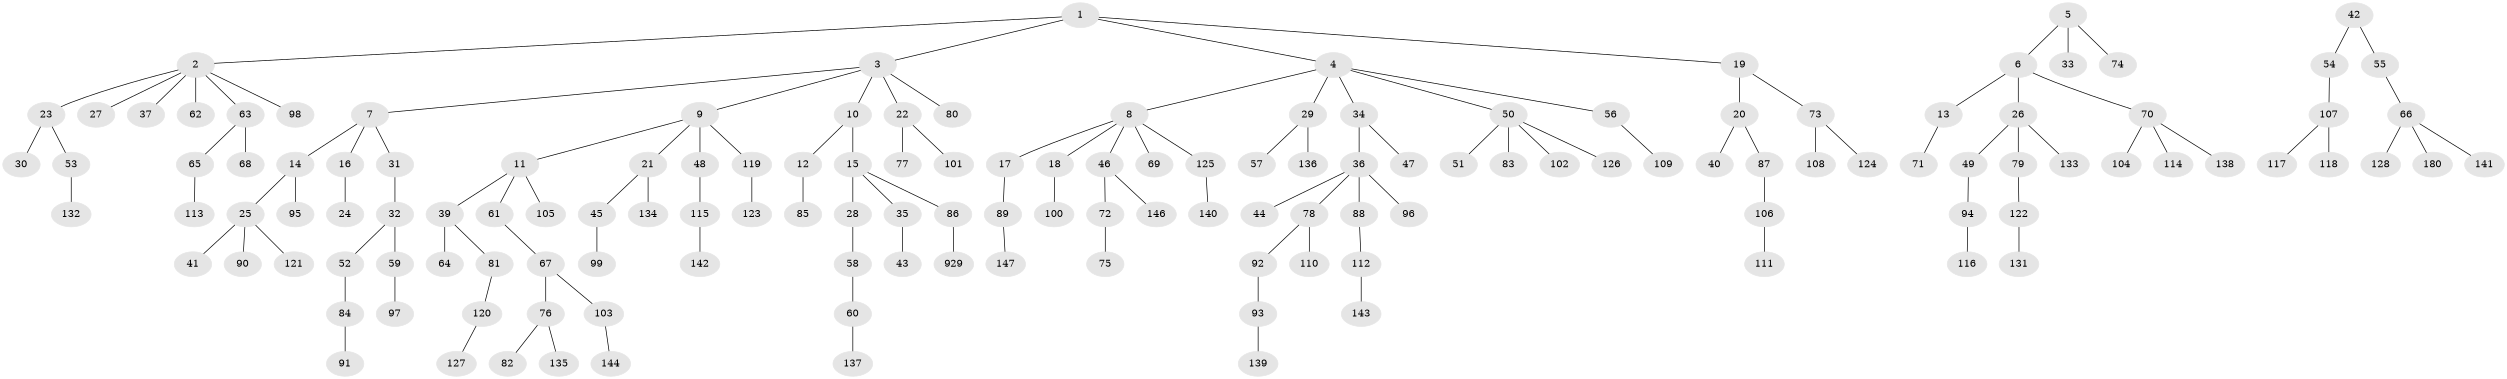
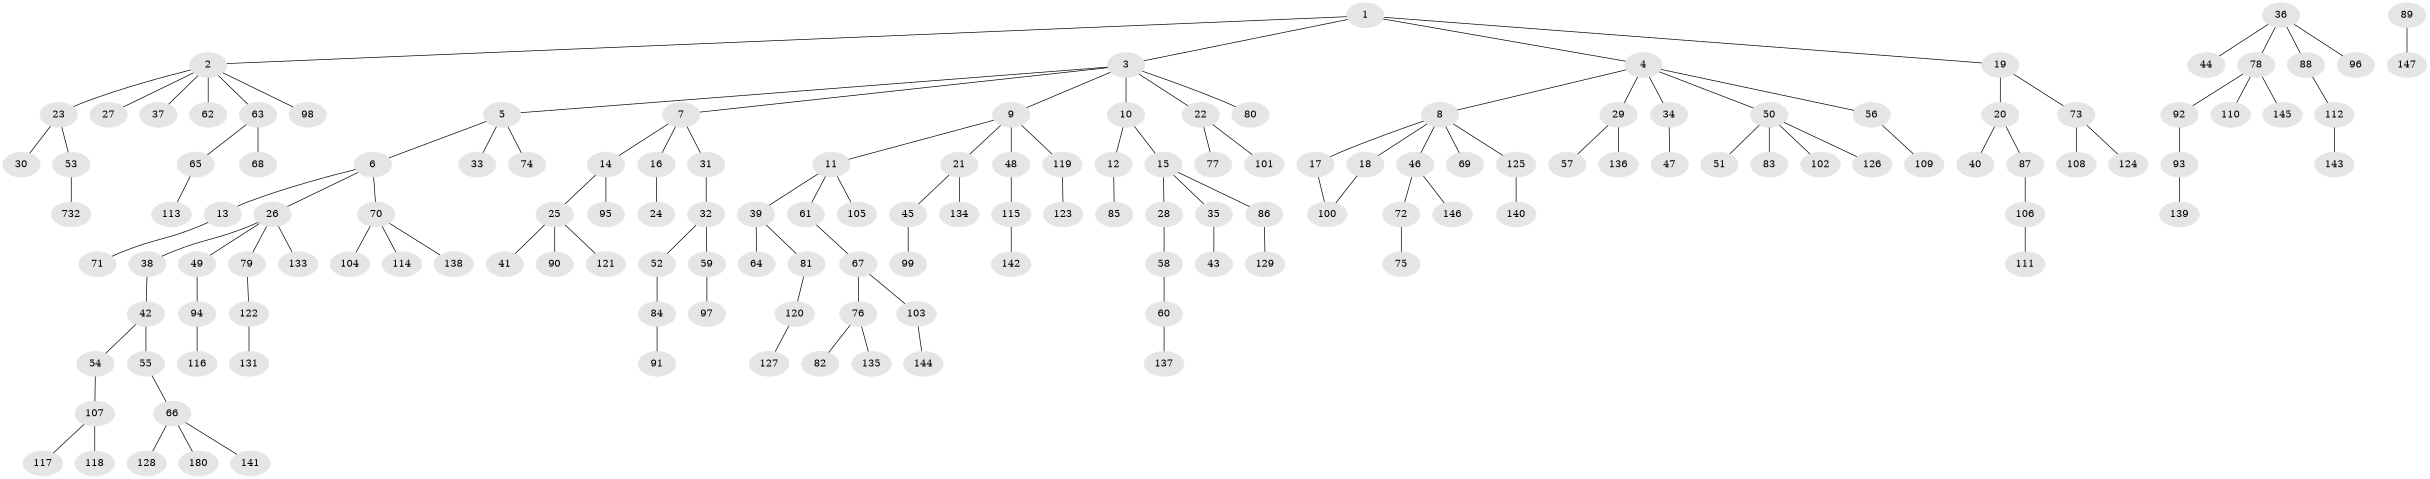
edge "3" -- "5": added
node "145": added
edge "34" -- "36": removed
edge "17" -- "89": now "17" -- "100"
node "132": label "132" -> "732"
node "38": added
node "929": label "929" -> "129"
